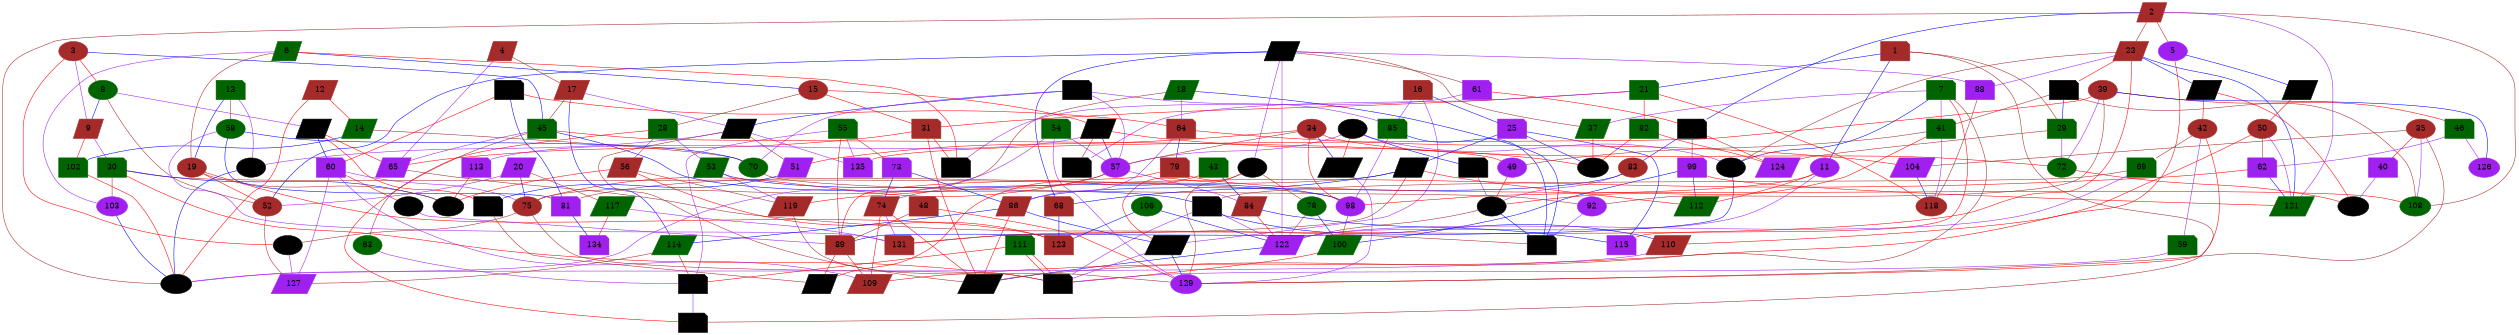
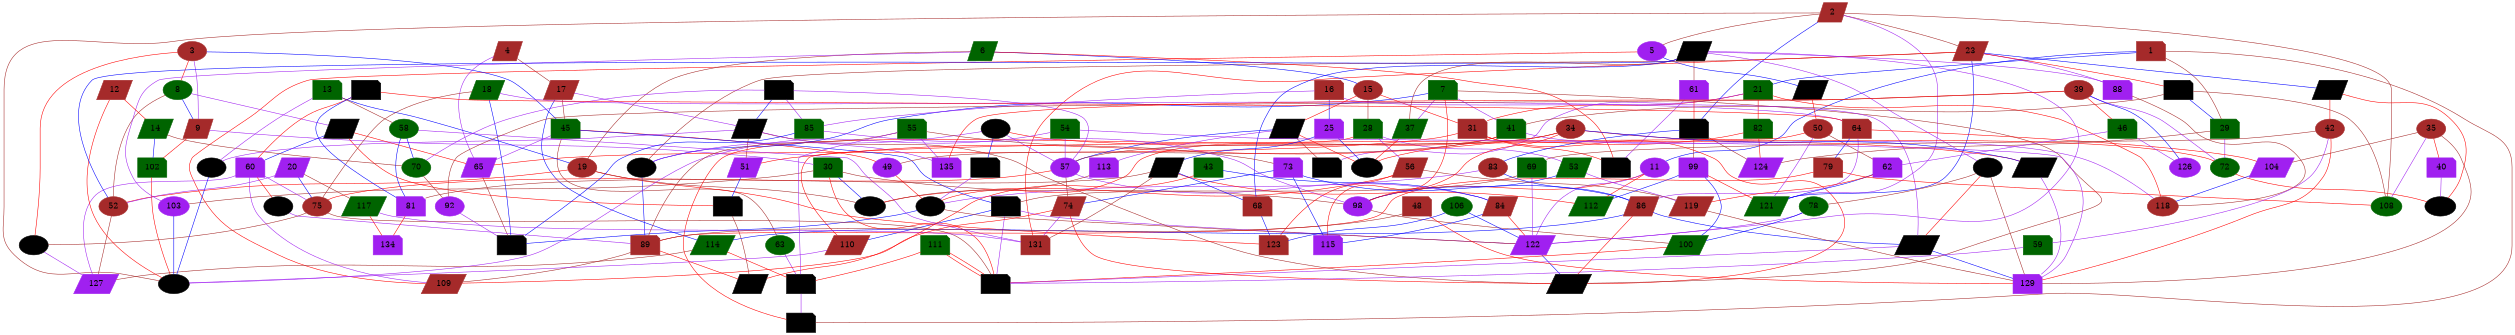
edge "25" -- "115": now "73" -- "115"
edge "81" -- "134": color blue -> red
node "129": shape ellipse -> note
